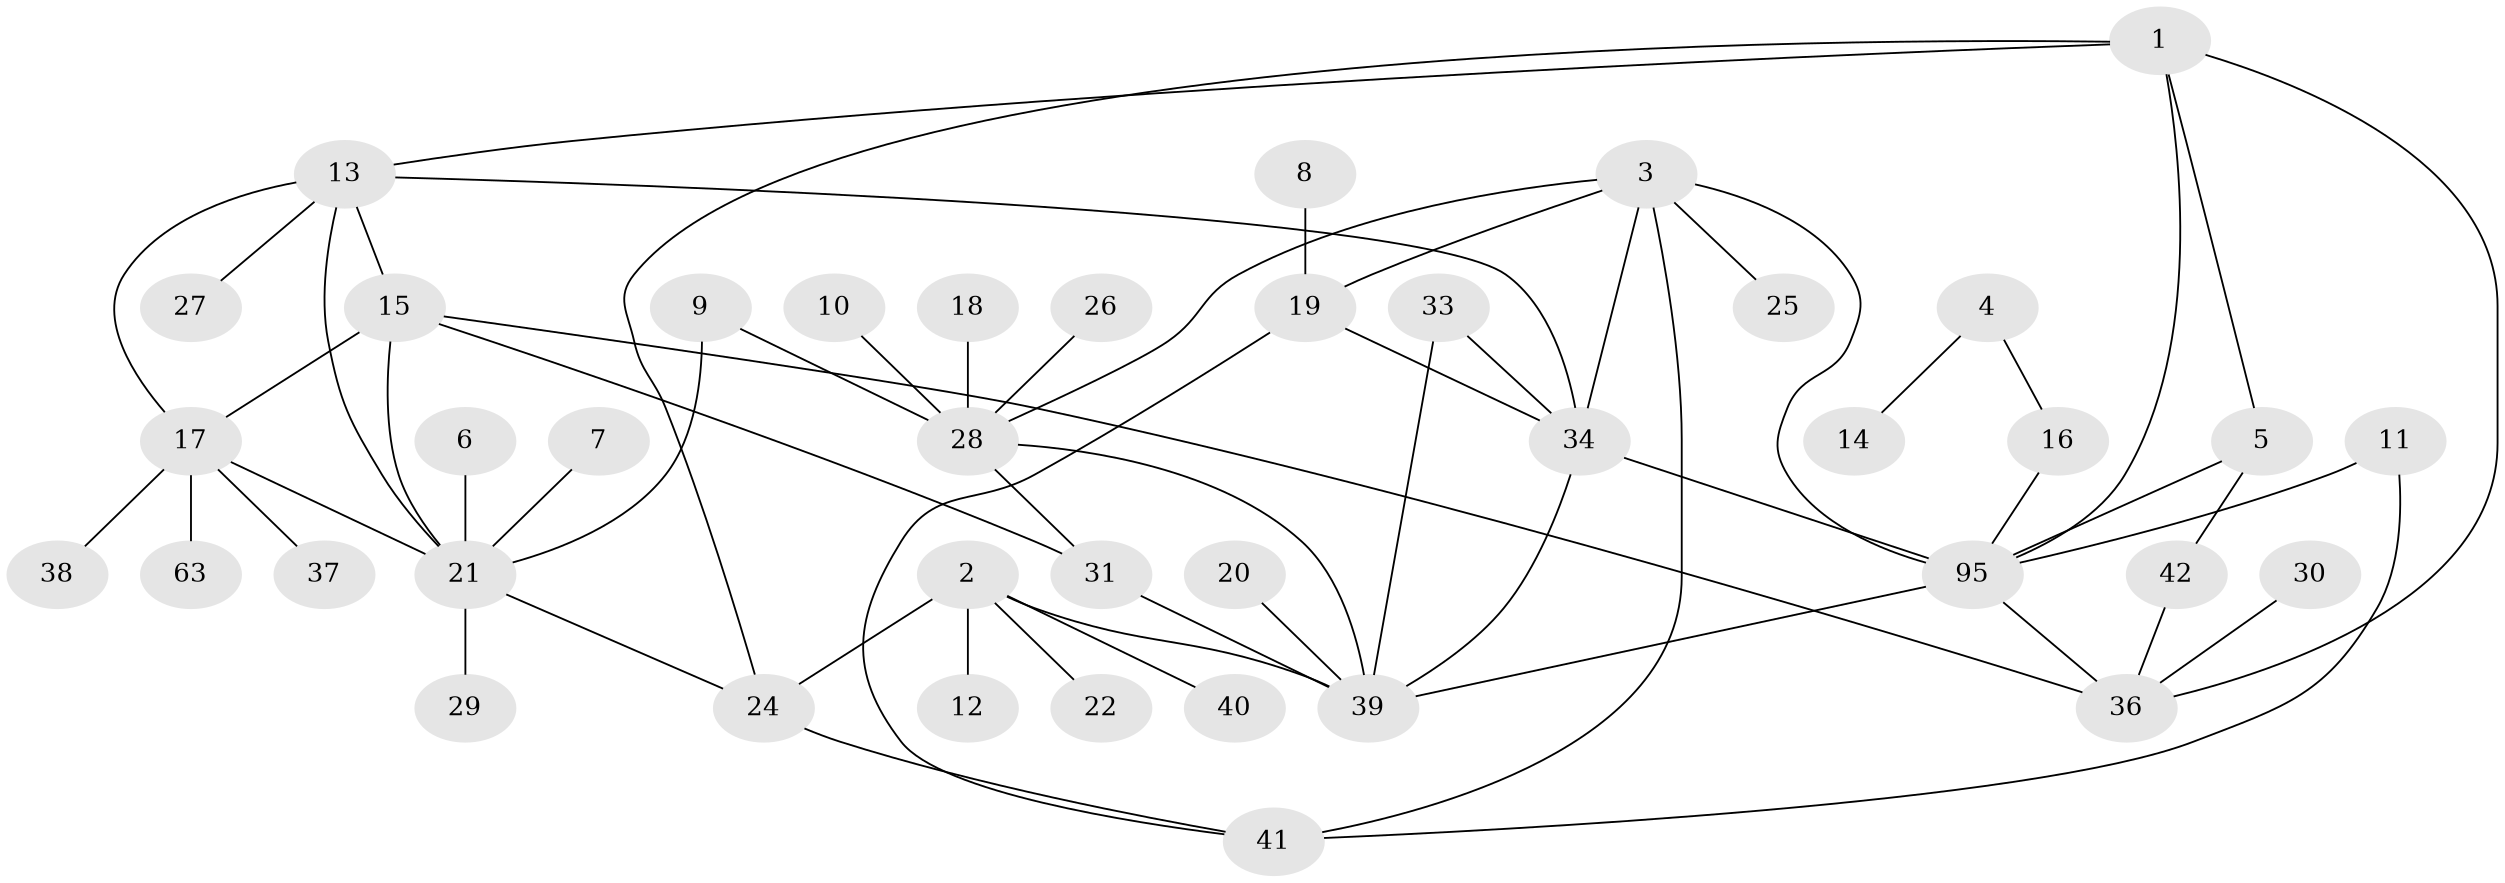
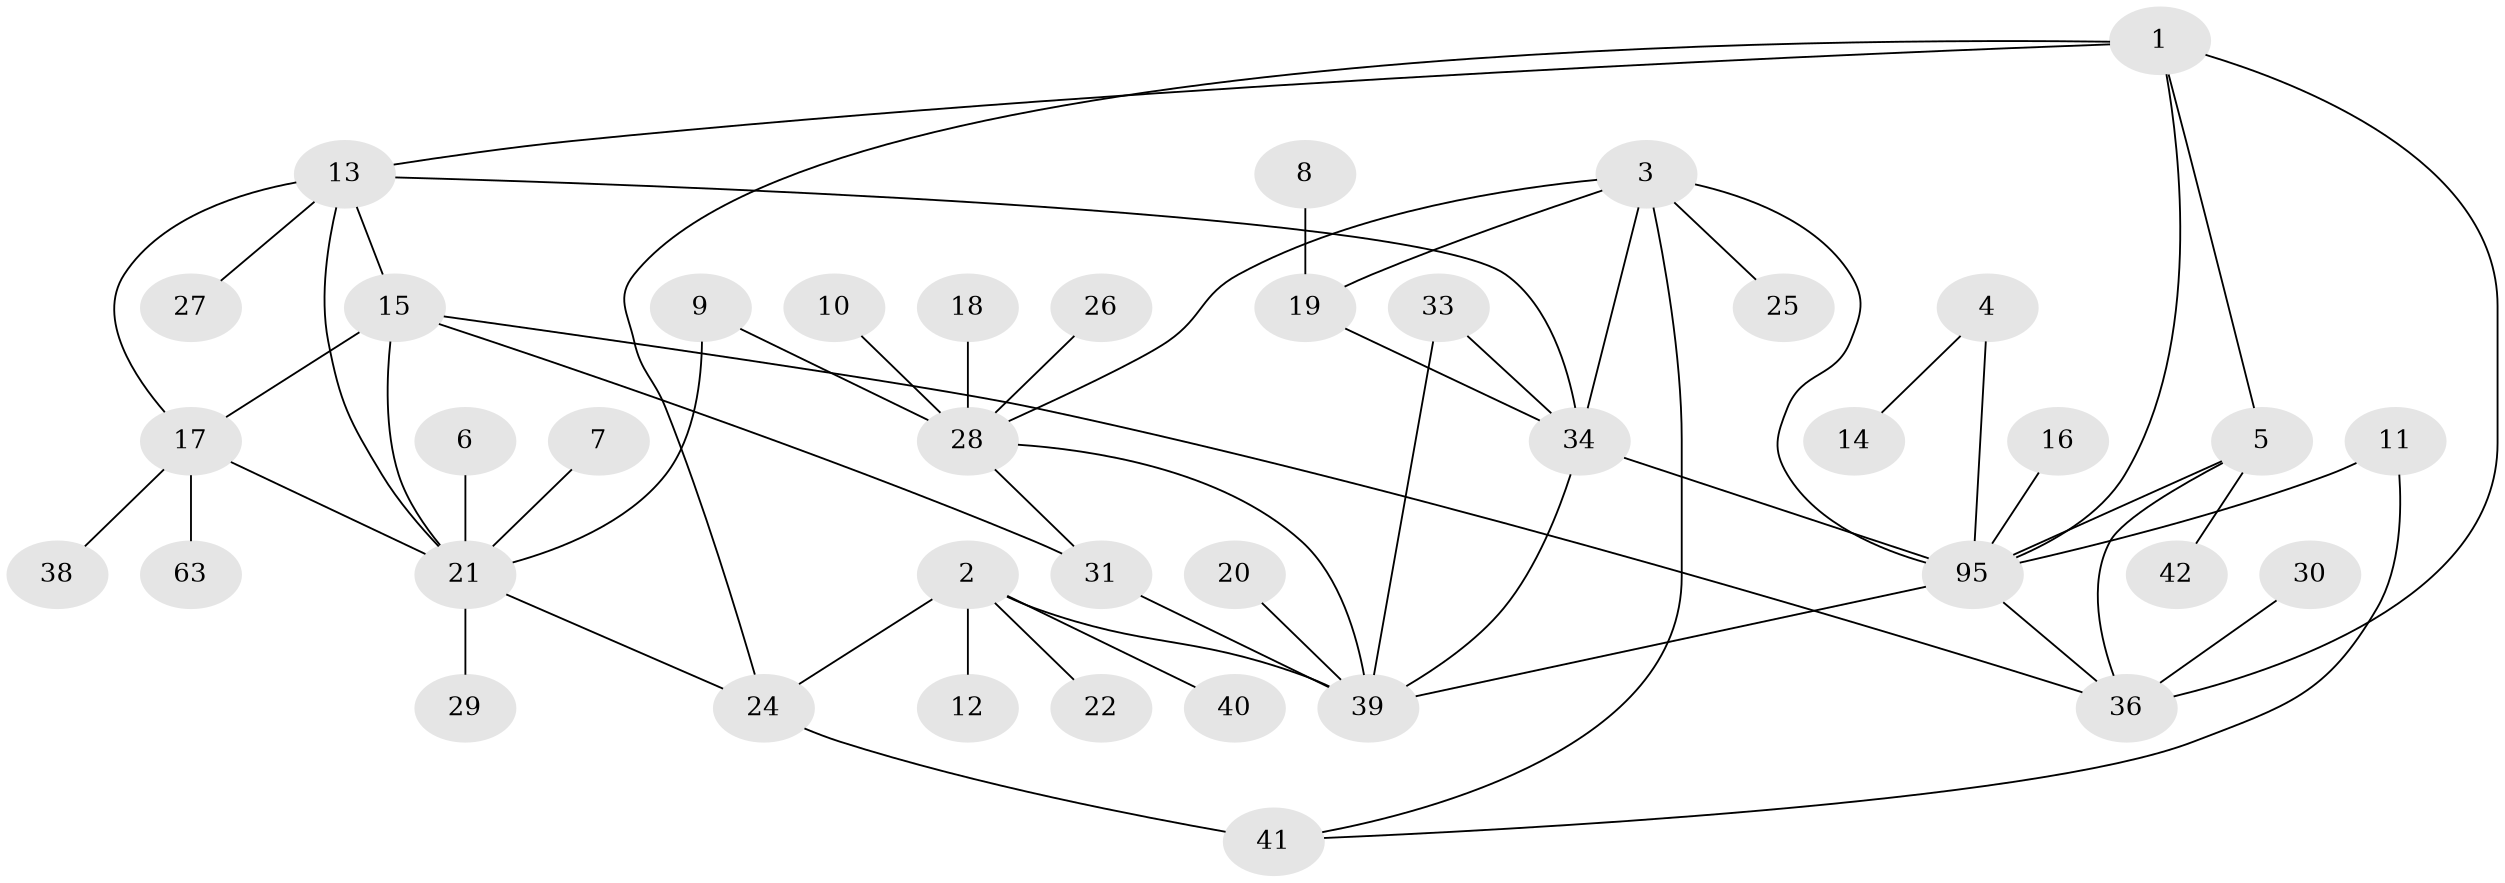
edge "4" -- "16": now "4" -- "95"
node "37": removed
edge "19" -- "41": removed
edge "42" -- "36": now "5" -- "36"
